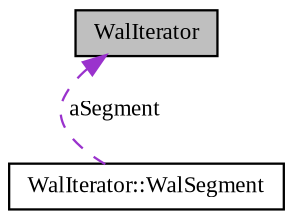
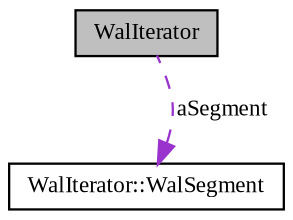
edge "WalIterator::WalSegment" -> "WalIterator": reversed
